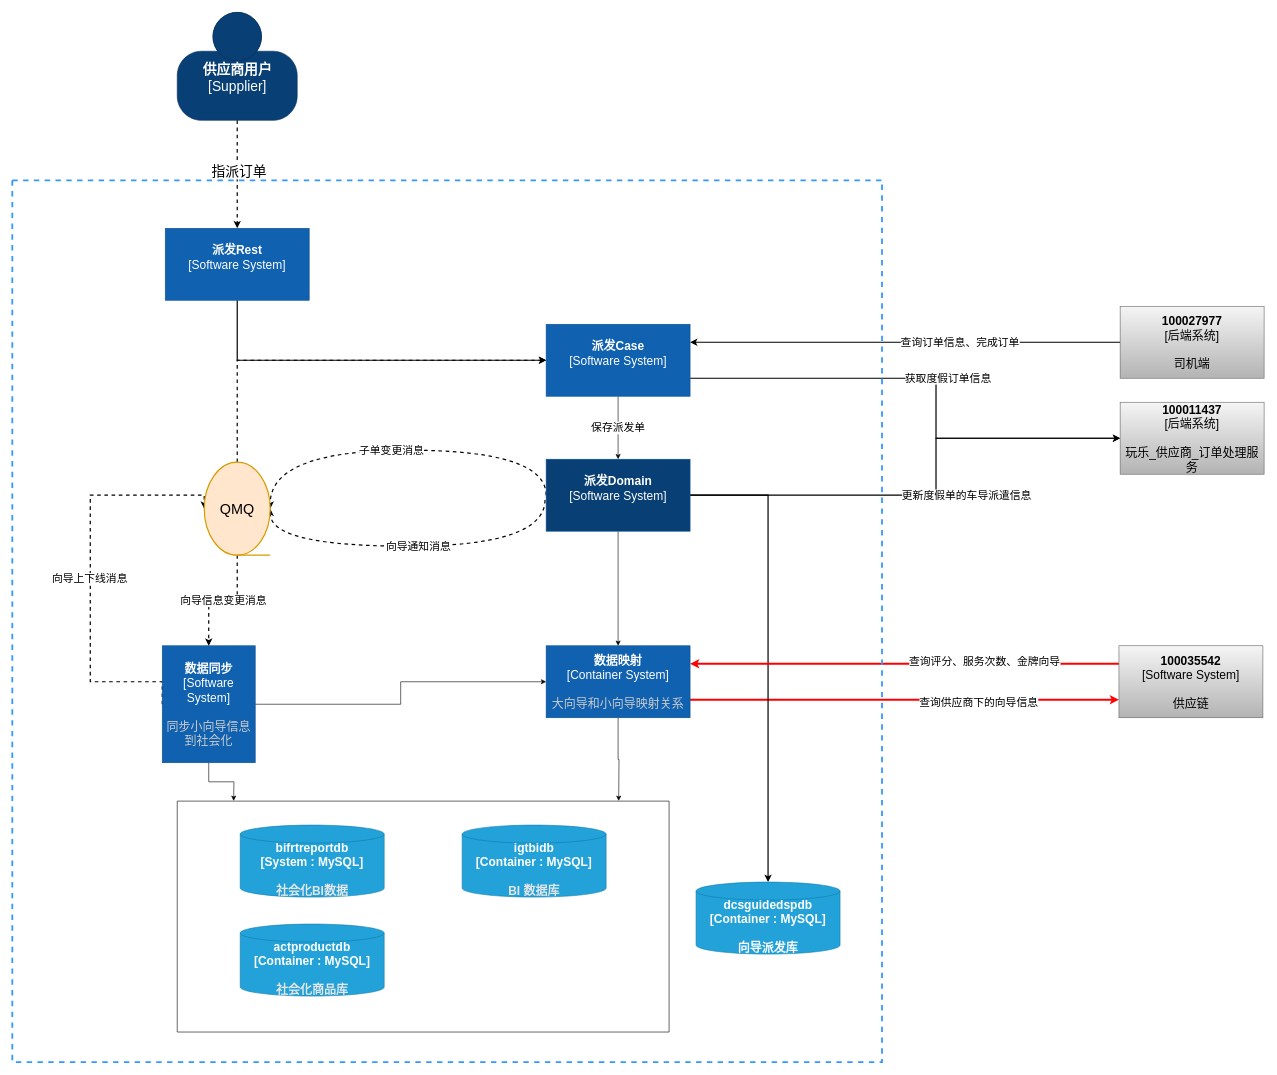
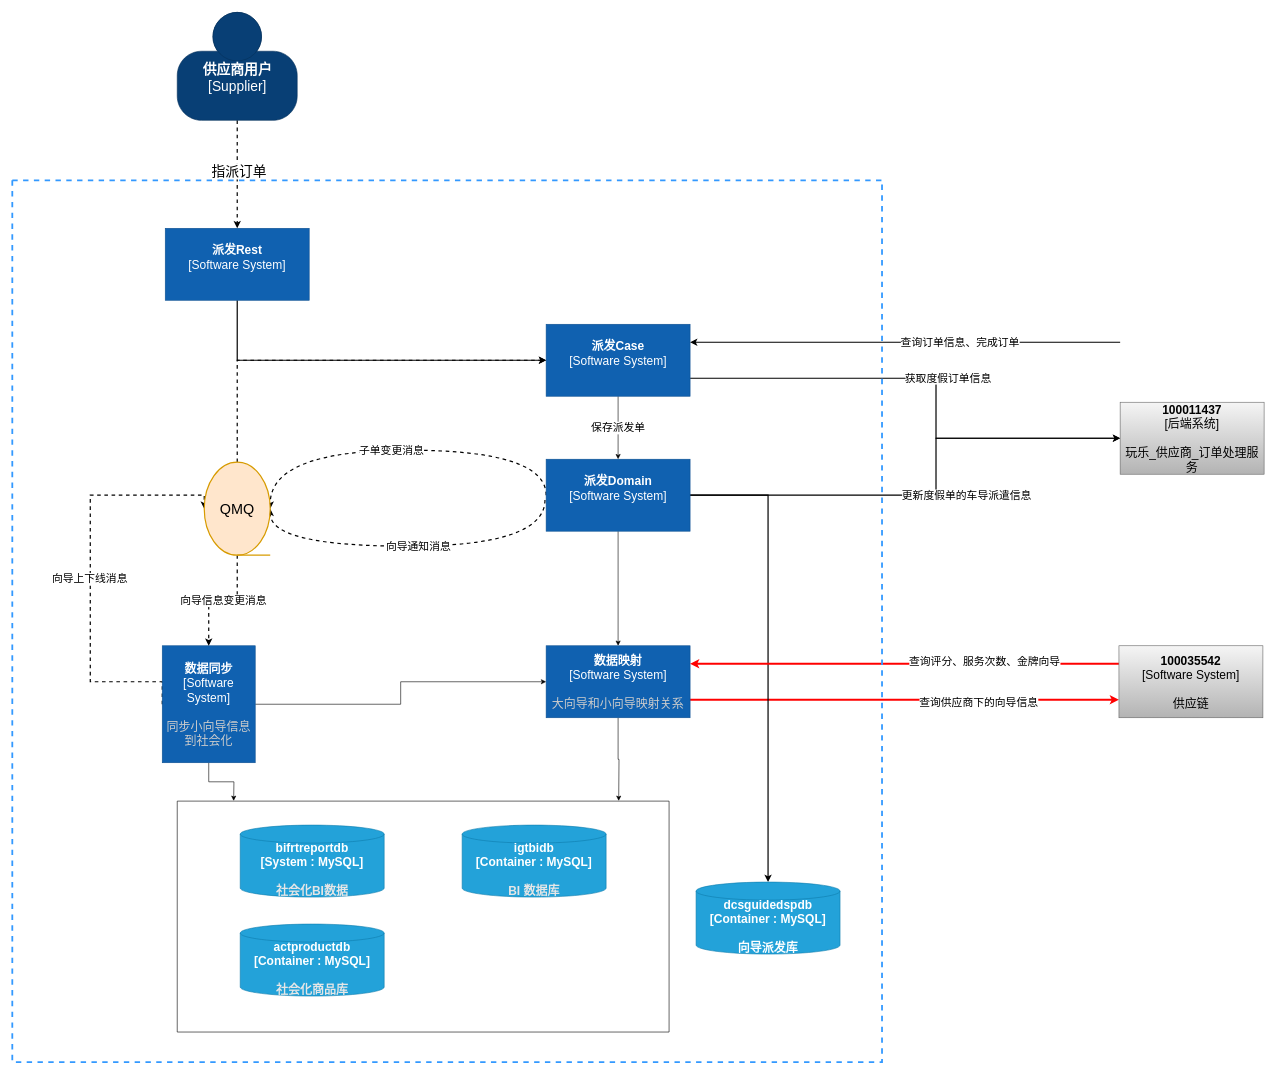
node "100027977 [后端系统] 司机端": removed
node "派发Domain [Software System]": fillcolor #083f75 -> #1061b0
node "数据映射 [Container System] 大向导和小向导映射关系": label "数据映射 [Container System] 大向导和小向导映射关系" -> "数据映射 [Software System] 大向导和小向导映射关系"
